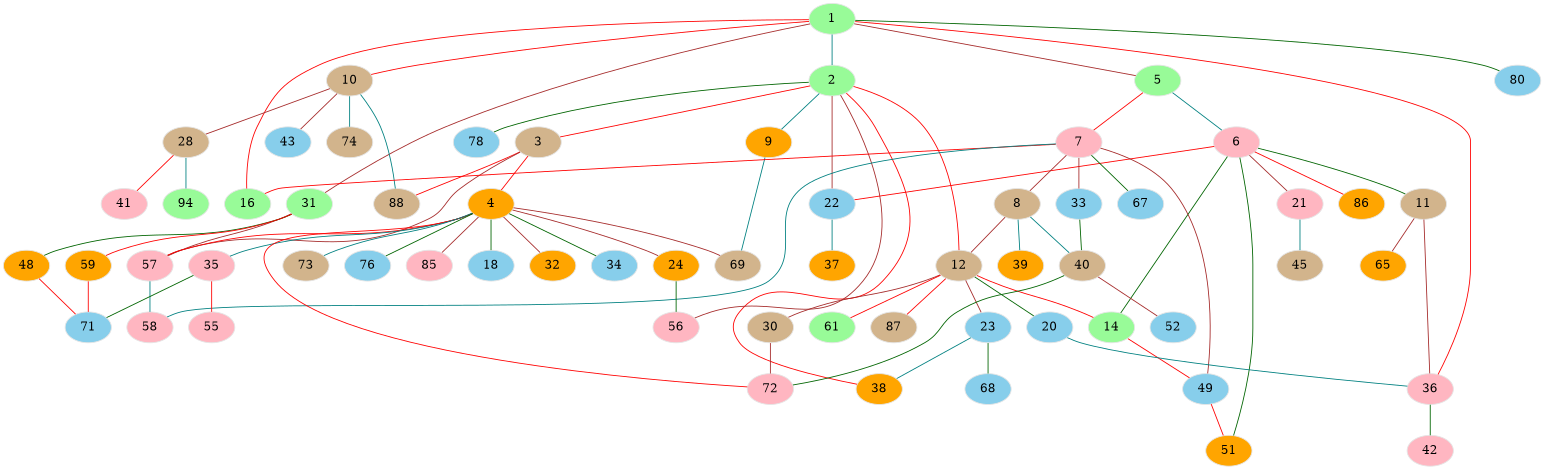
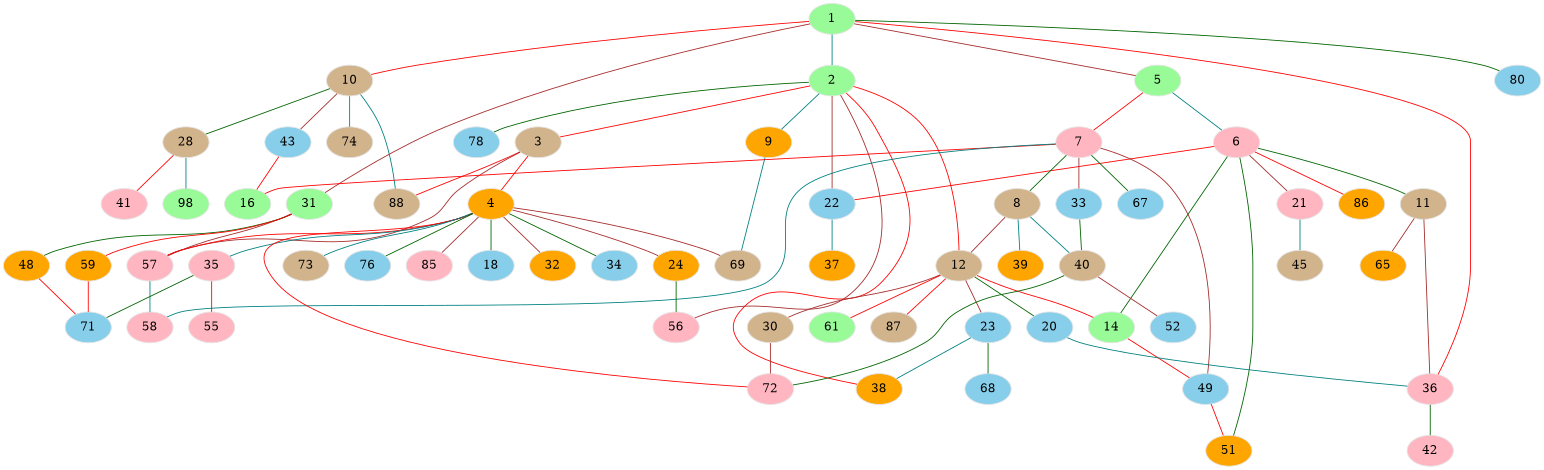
edge "1" -- "16": now "43" -- "16"
edge "10" -- "28": color brown -> darkgreen
edge "7" -- "8": color brown -> darkgreen
node "94": label "94" -> "98"
